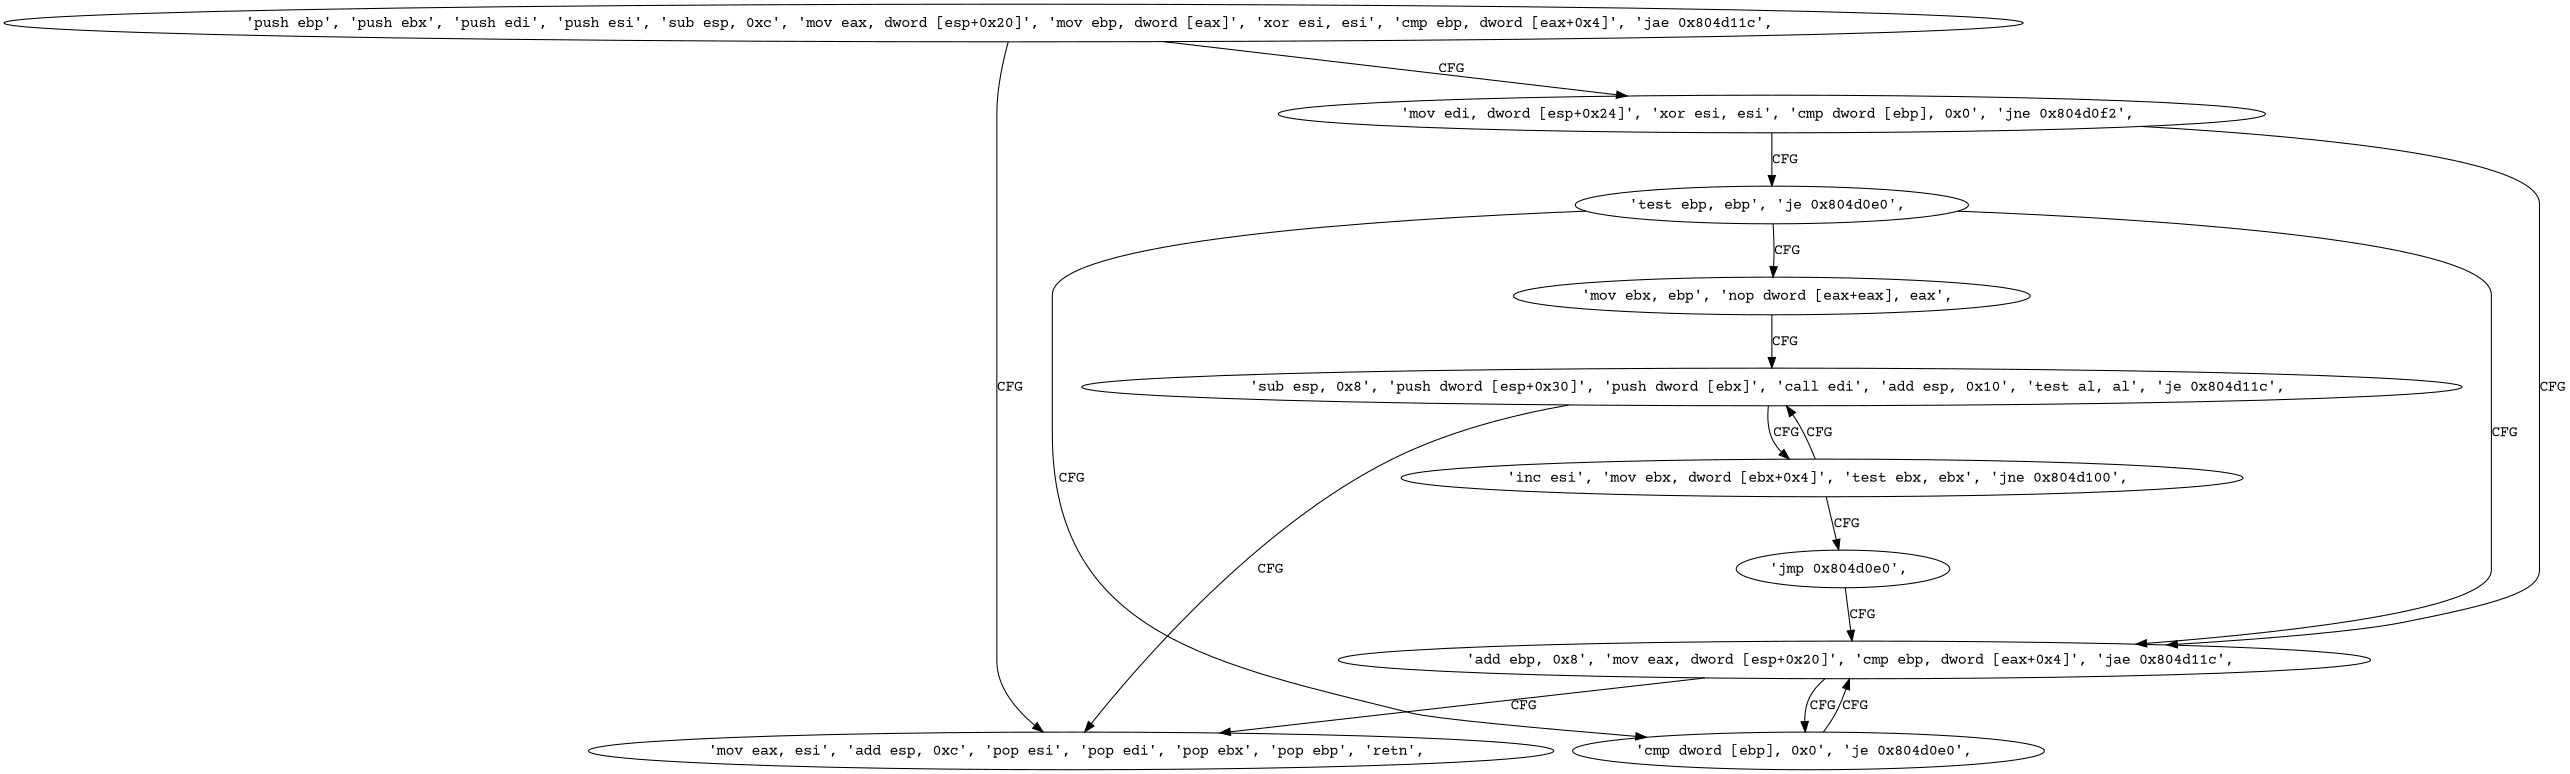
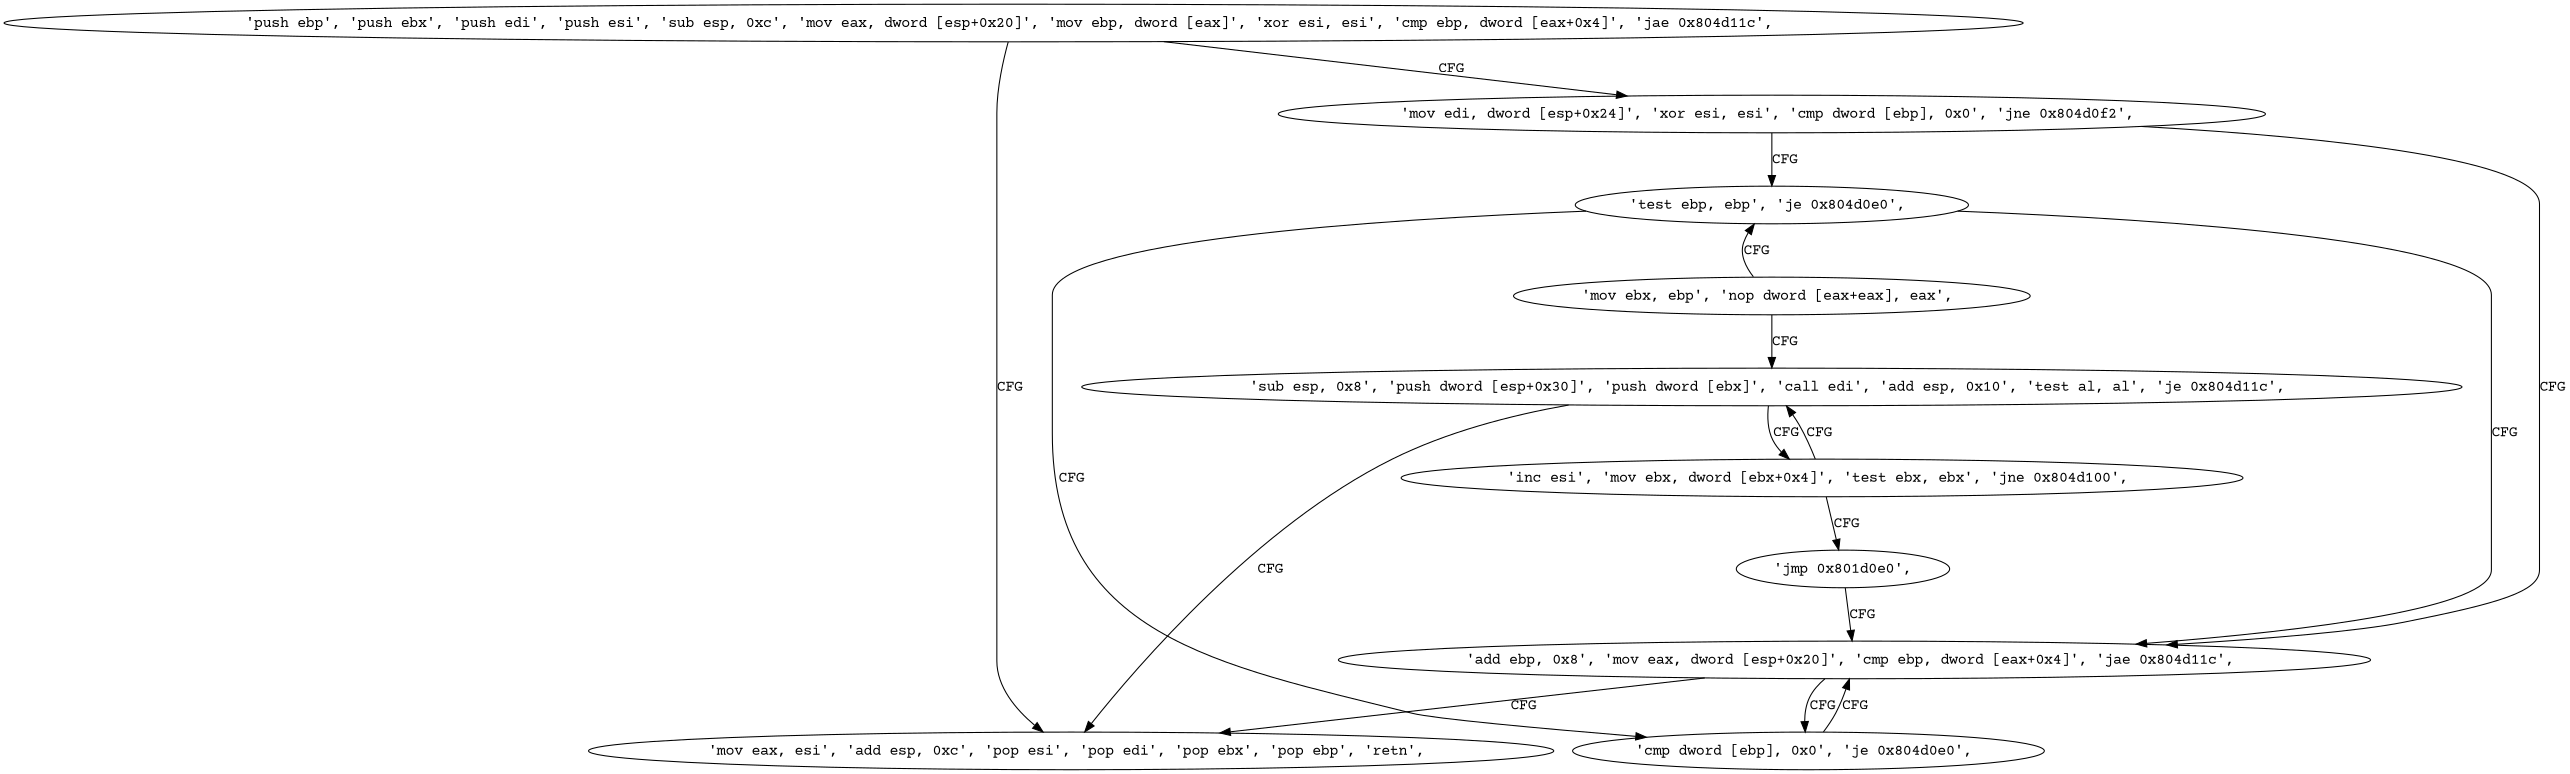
edge "'test ebp, ebp', 'je 0x804d0e0'," -> "'mov ebx, ebp', 'nop dword [eax+eax], eax',": reversed
node "'jmp 0x804d0e0',": label "'jmp 0x804d0e0'," -> "'jmp 0x801d0e0',"
